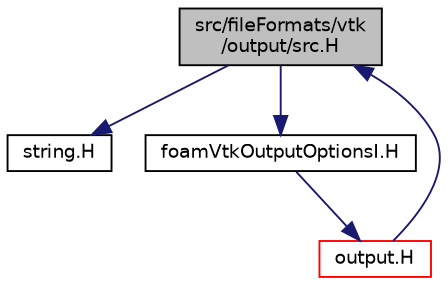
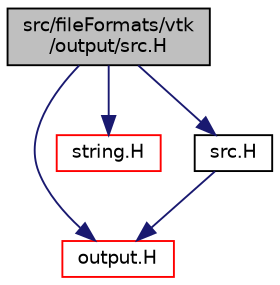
edge "output.H" -> "src/fileFormats/vtk /output/src.H": reversed
node "string.H": color black -> red
node "foamVtkOutputOptionsI.H": label "foamVtkOutputOptionsI.H" -> "src.H"
